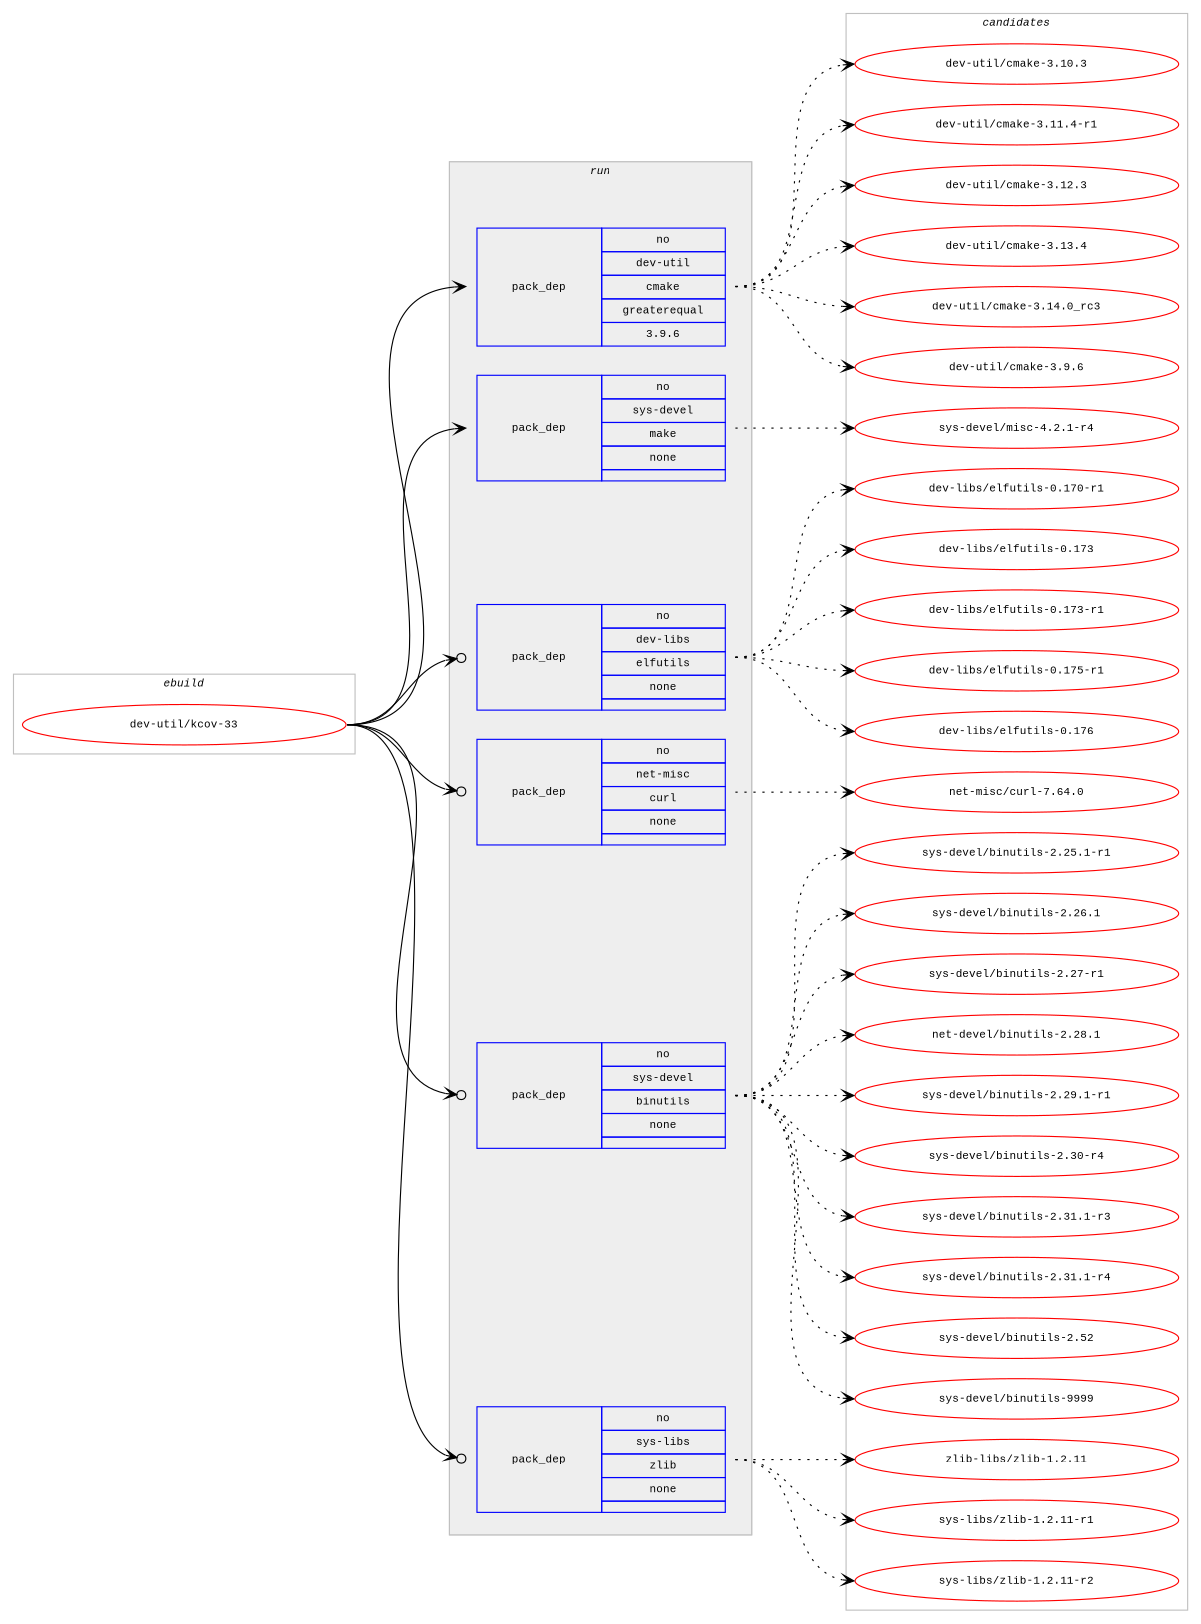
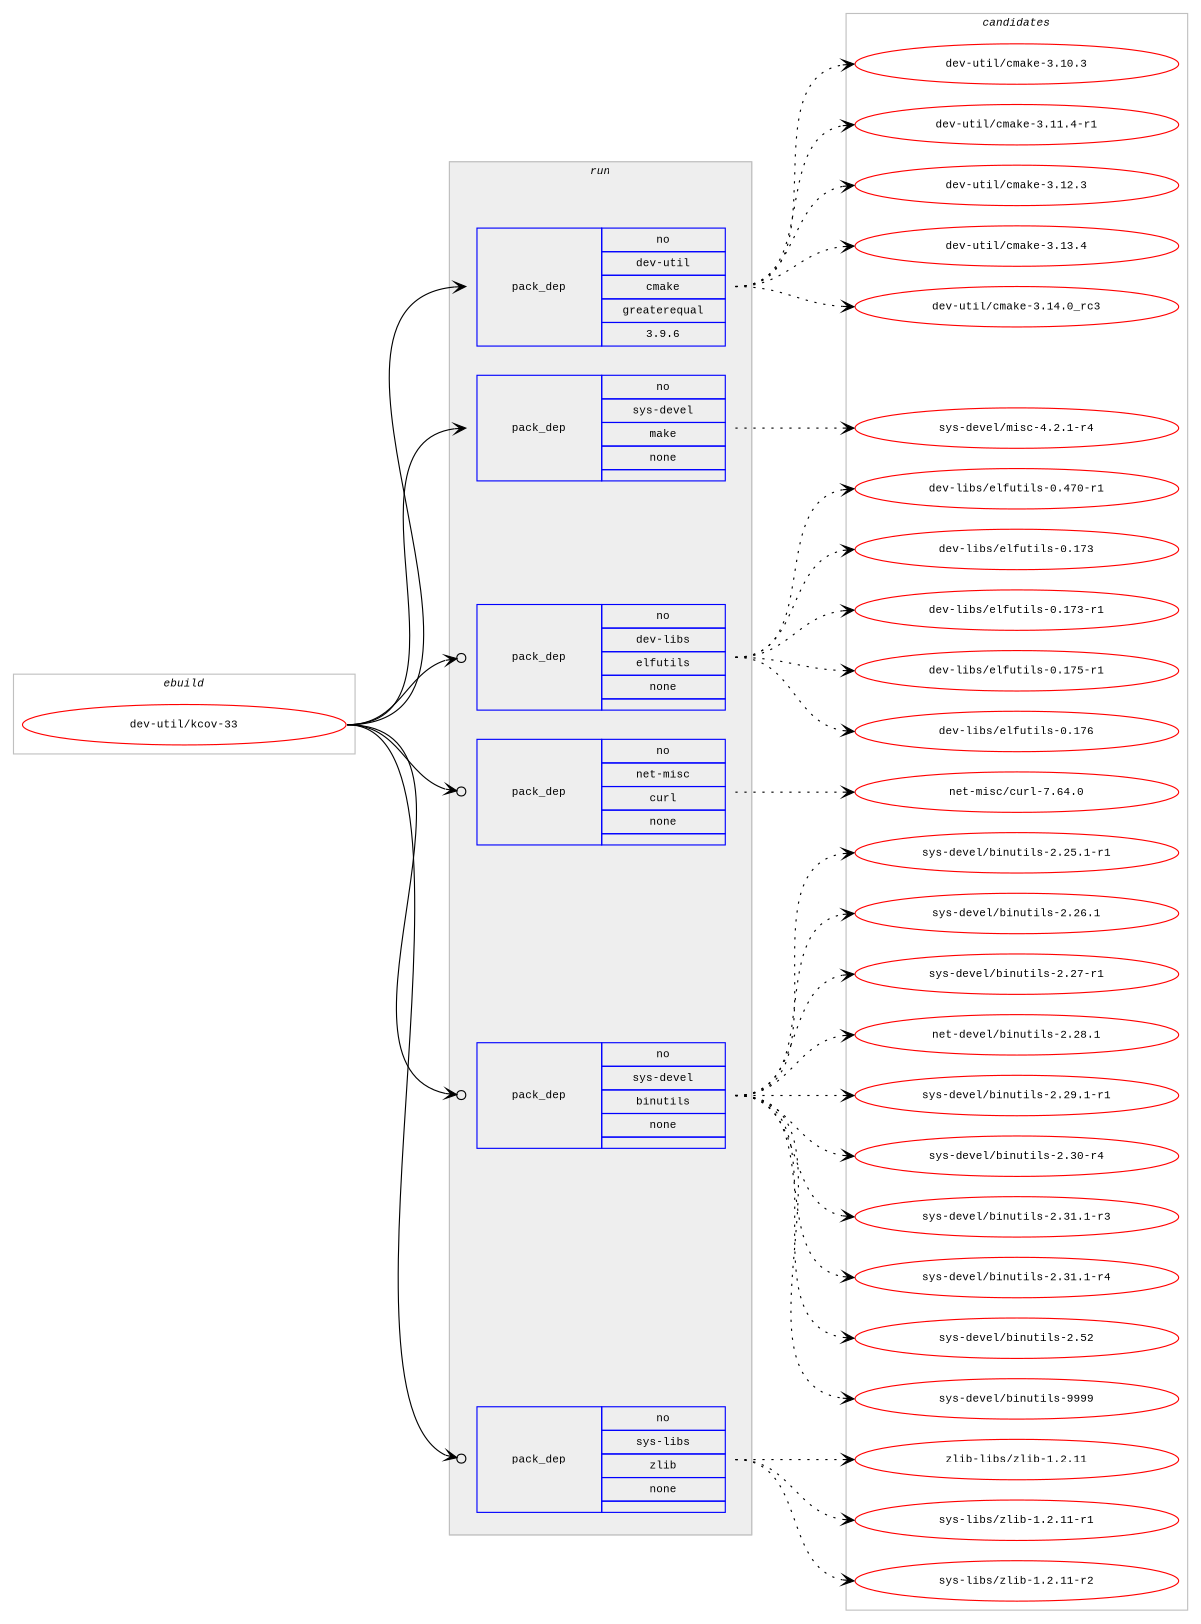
node "dev-util/cmake-3.9.6": removed
node "dev-libs/elfutils-0.170-r1": label "dev-libs/elfutils-0.170-r1" -> "dev-libs/elfutils-0.470-r1"
